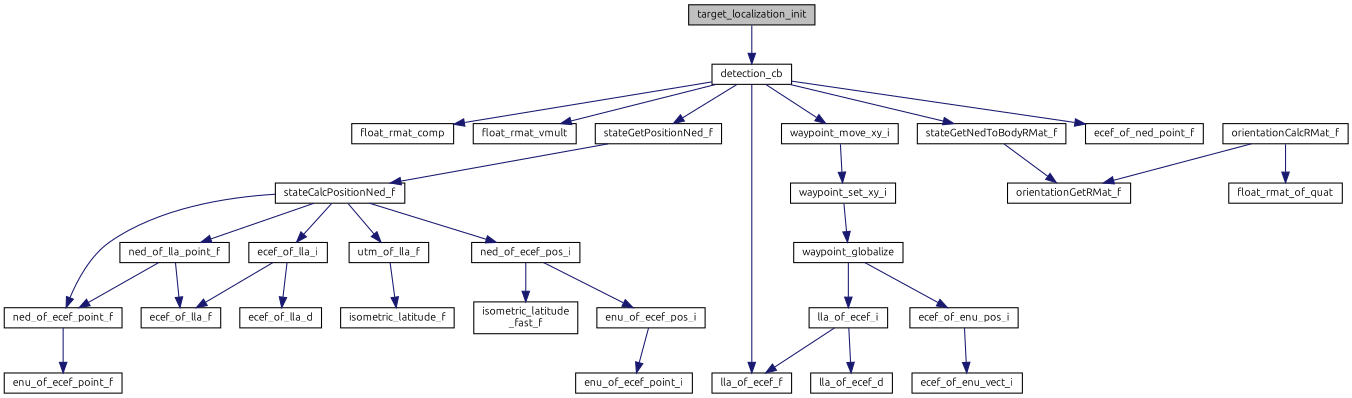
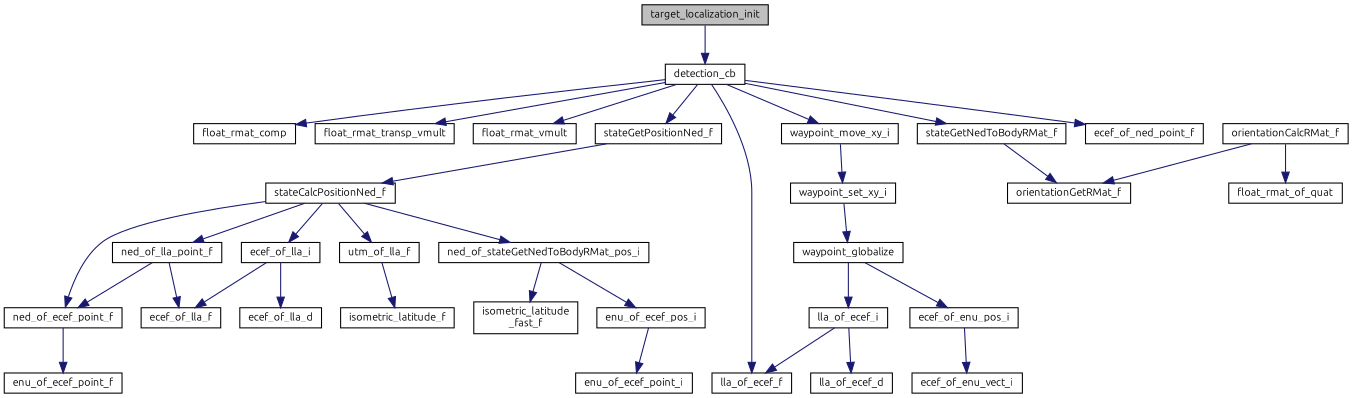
node "float_rmat_transp_vmult": added
node "ned_of_ecef_pos_i": label "ned_of_ecef_pos_i" -> "ned_of_stateGetNedToBodyRMat_pos_i"
